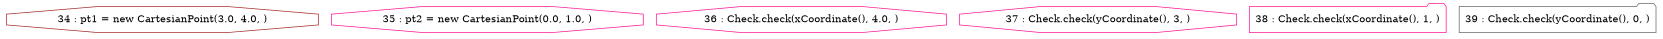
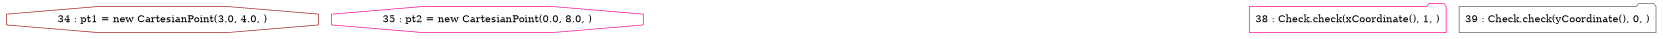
node "35 : pt2 = new CartesianPoint(0.0, 1.0, )": label "35 : pt2 = new CartesianPoint(0.0, 1.0, )" -> "35 : pt2 = new CartesianPoint(0.0, 8.0, )"
node "36 : Check.check(xCoordinate(), 4.0, )": removed
node "37 : Check.check(yCoordinate(), 3, )": removed
